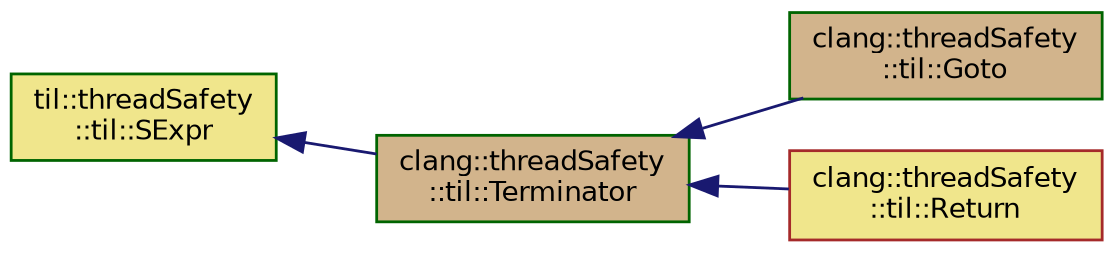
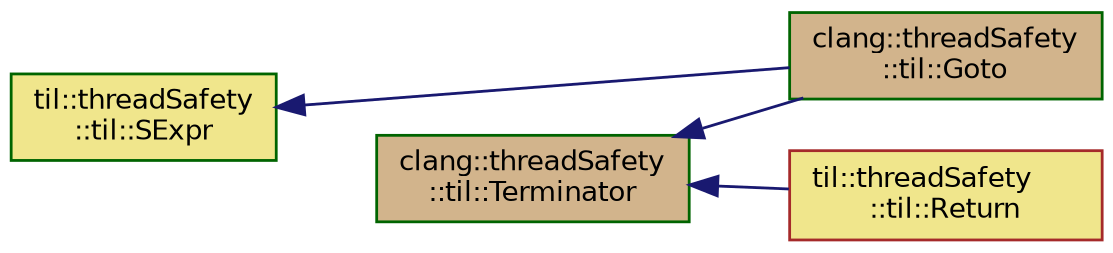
edge "clang::threadSafety ::til::Terminator" -> "til::threadSafety ::til::SExpr": now "clang::threadSafety ::til::Goto" -> "til::threadSafety ::til::SExpr"
node "clang::threadSafety ::til::Return": label "clang::threadSafety ::til::Return" -> "til::threadSafety ::til::Return"
